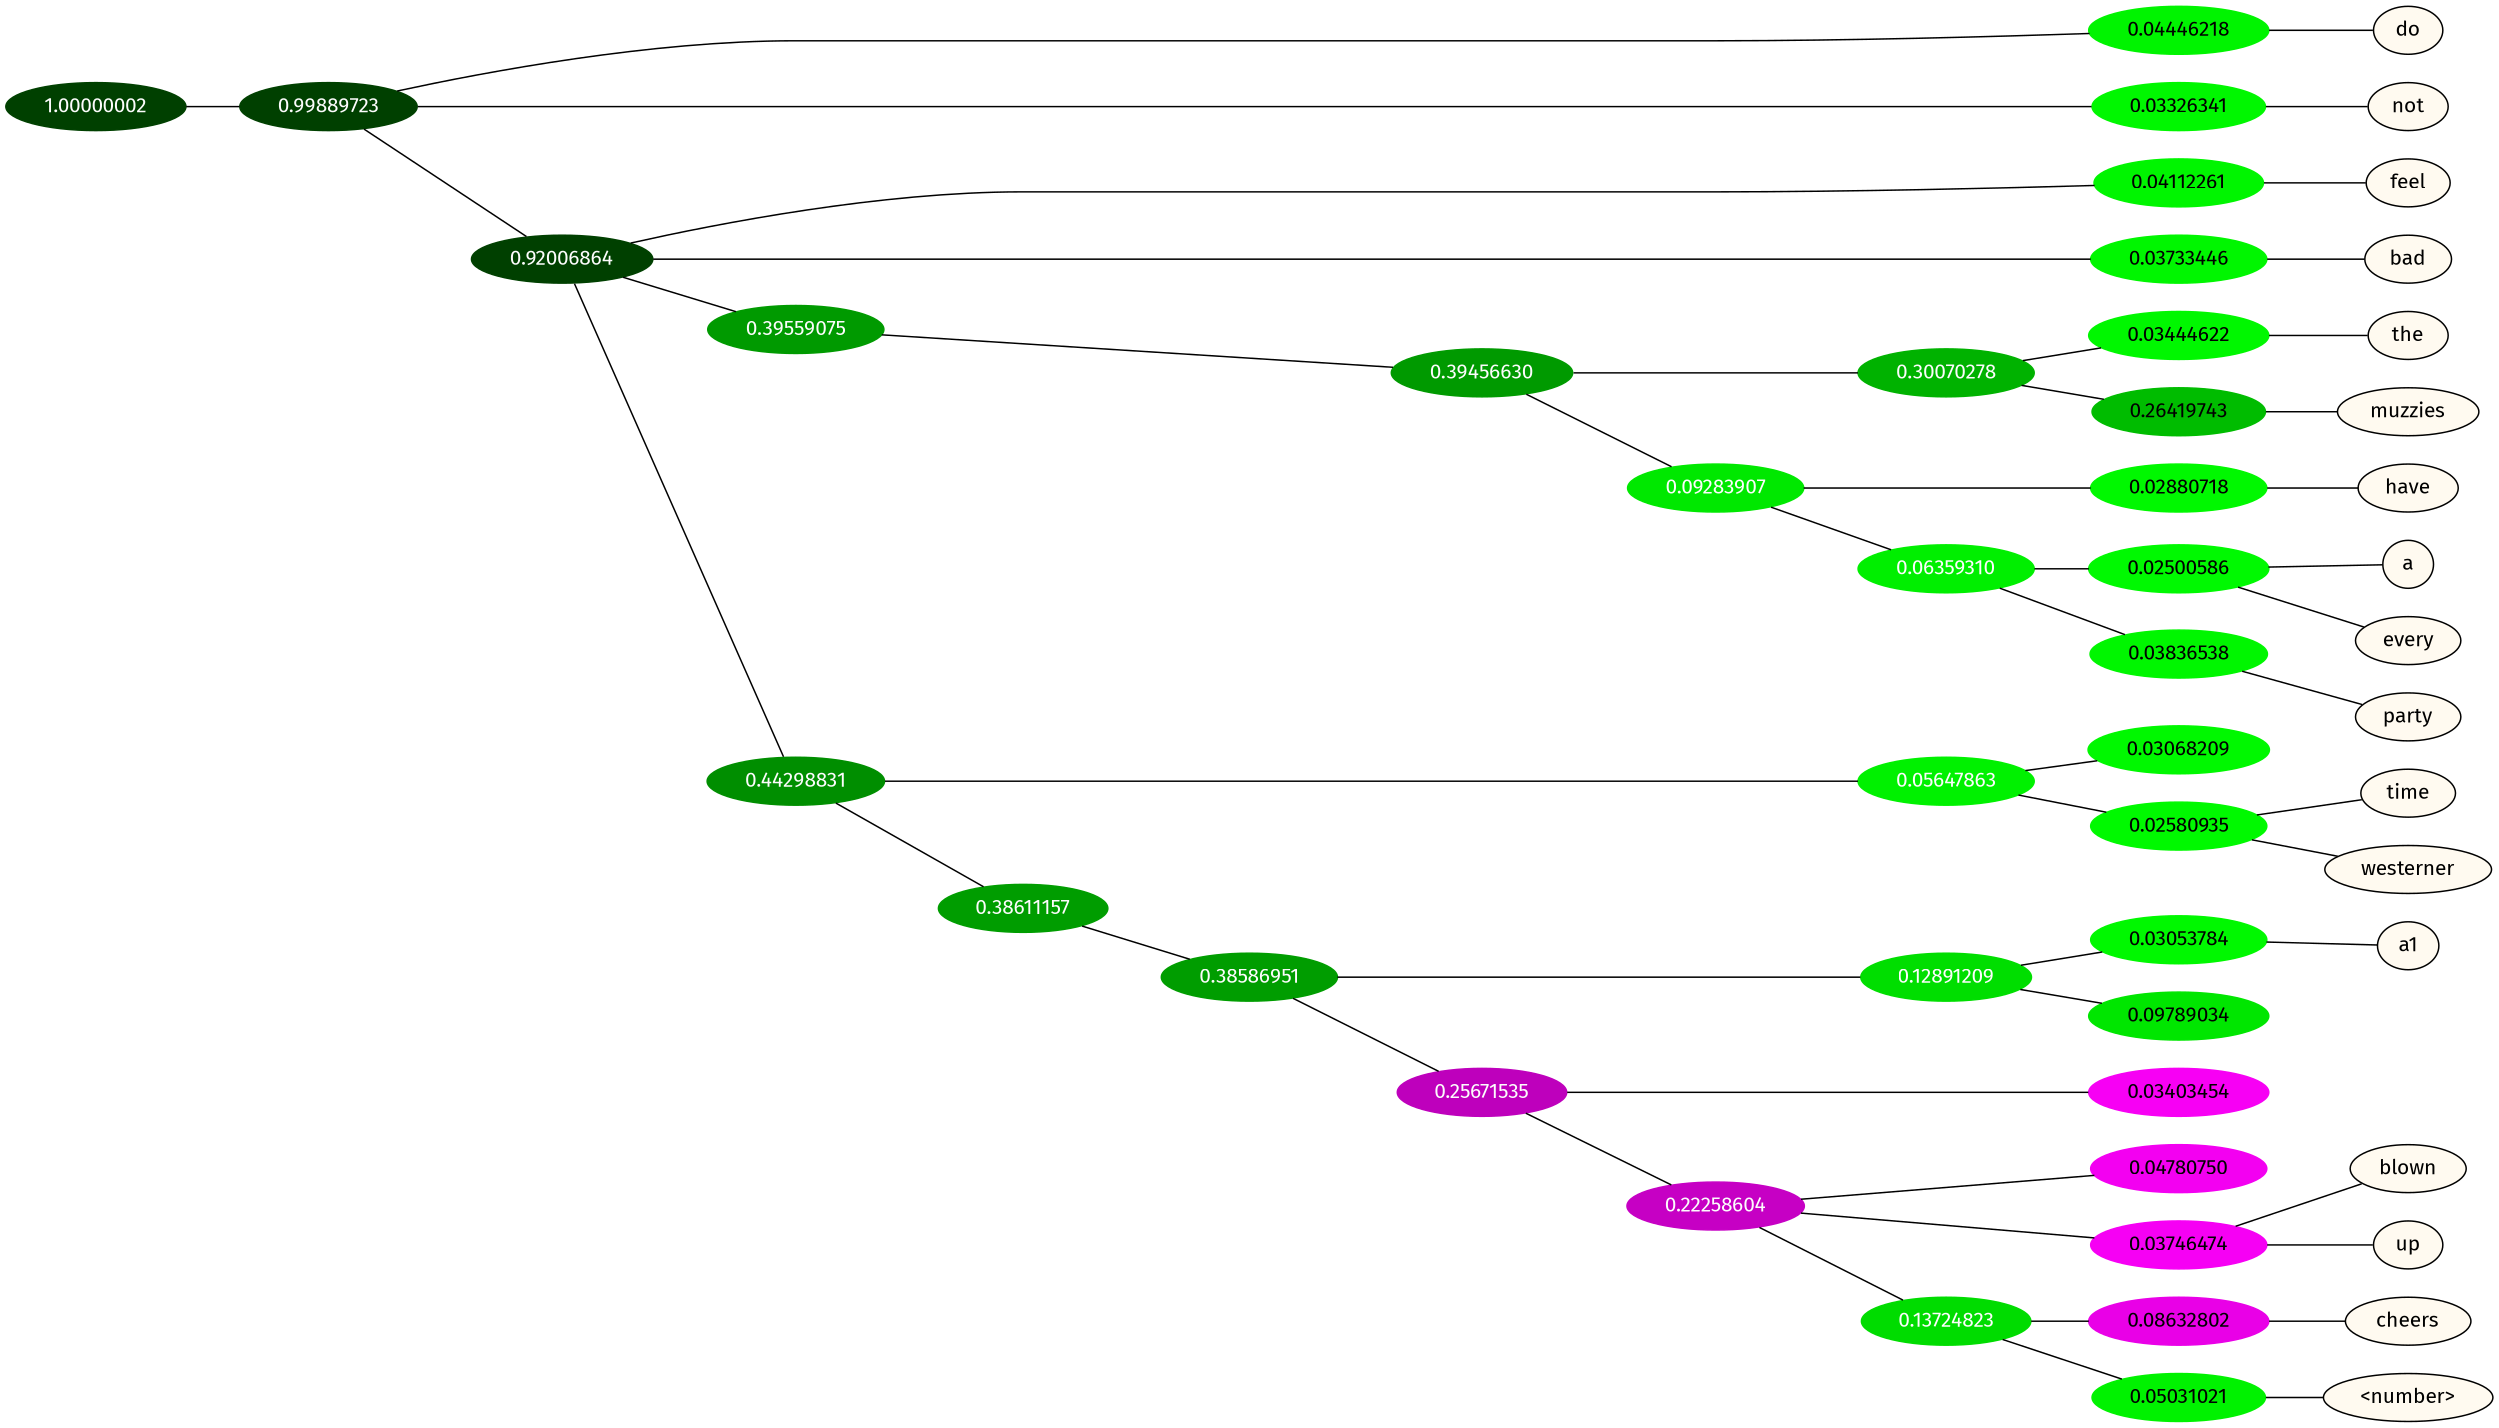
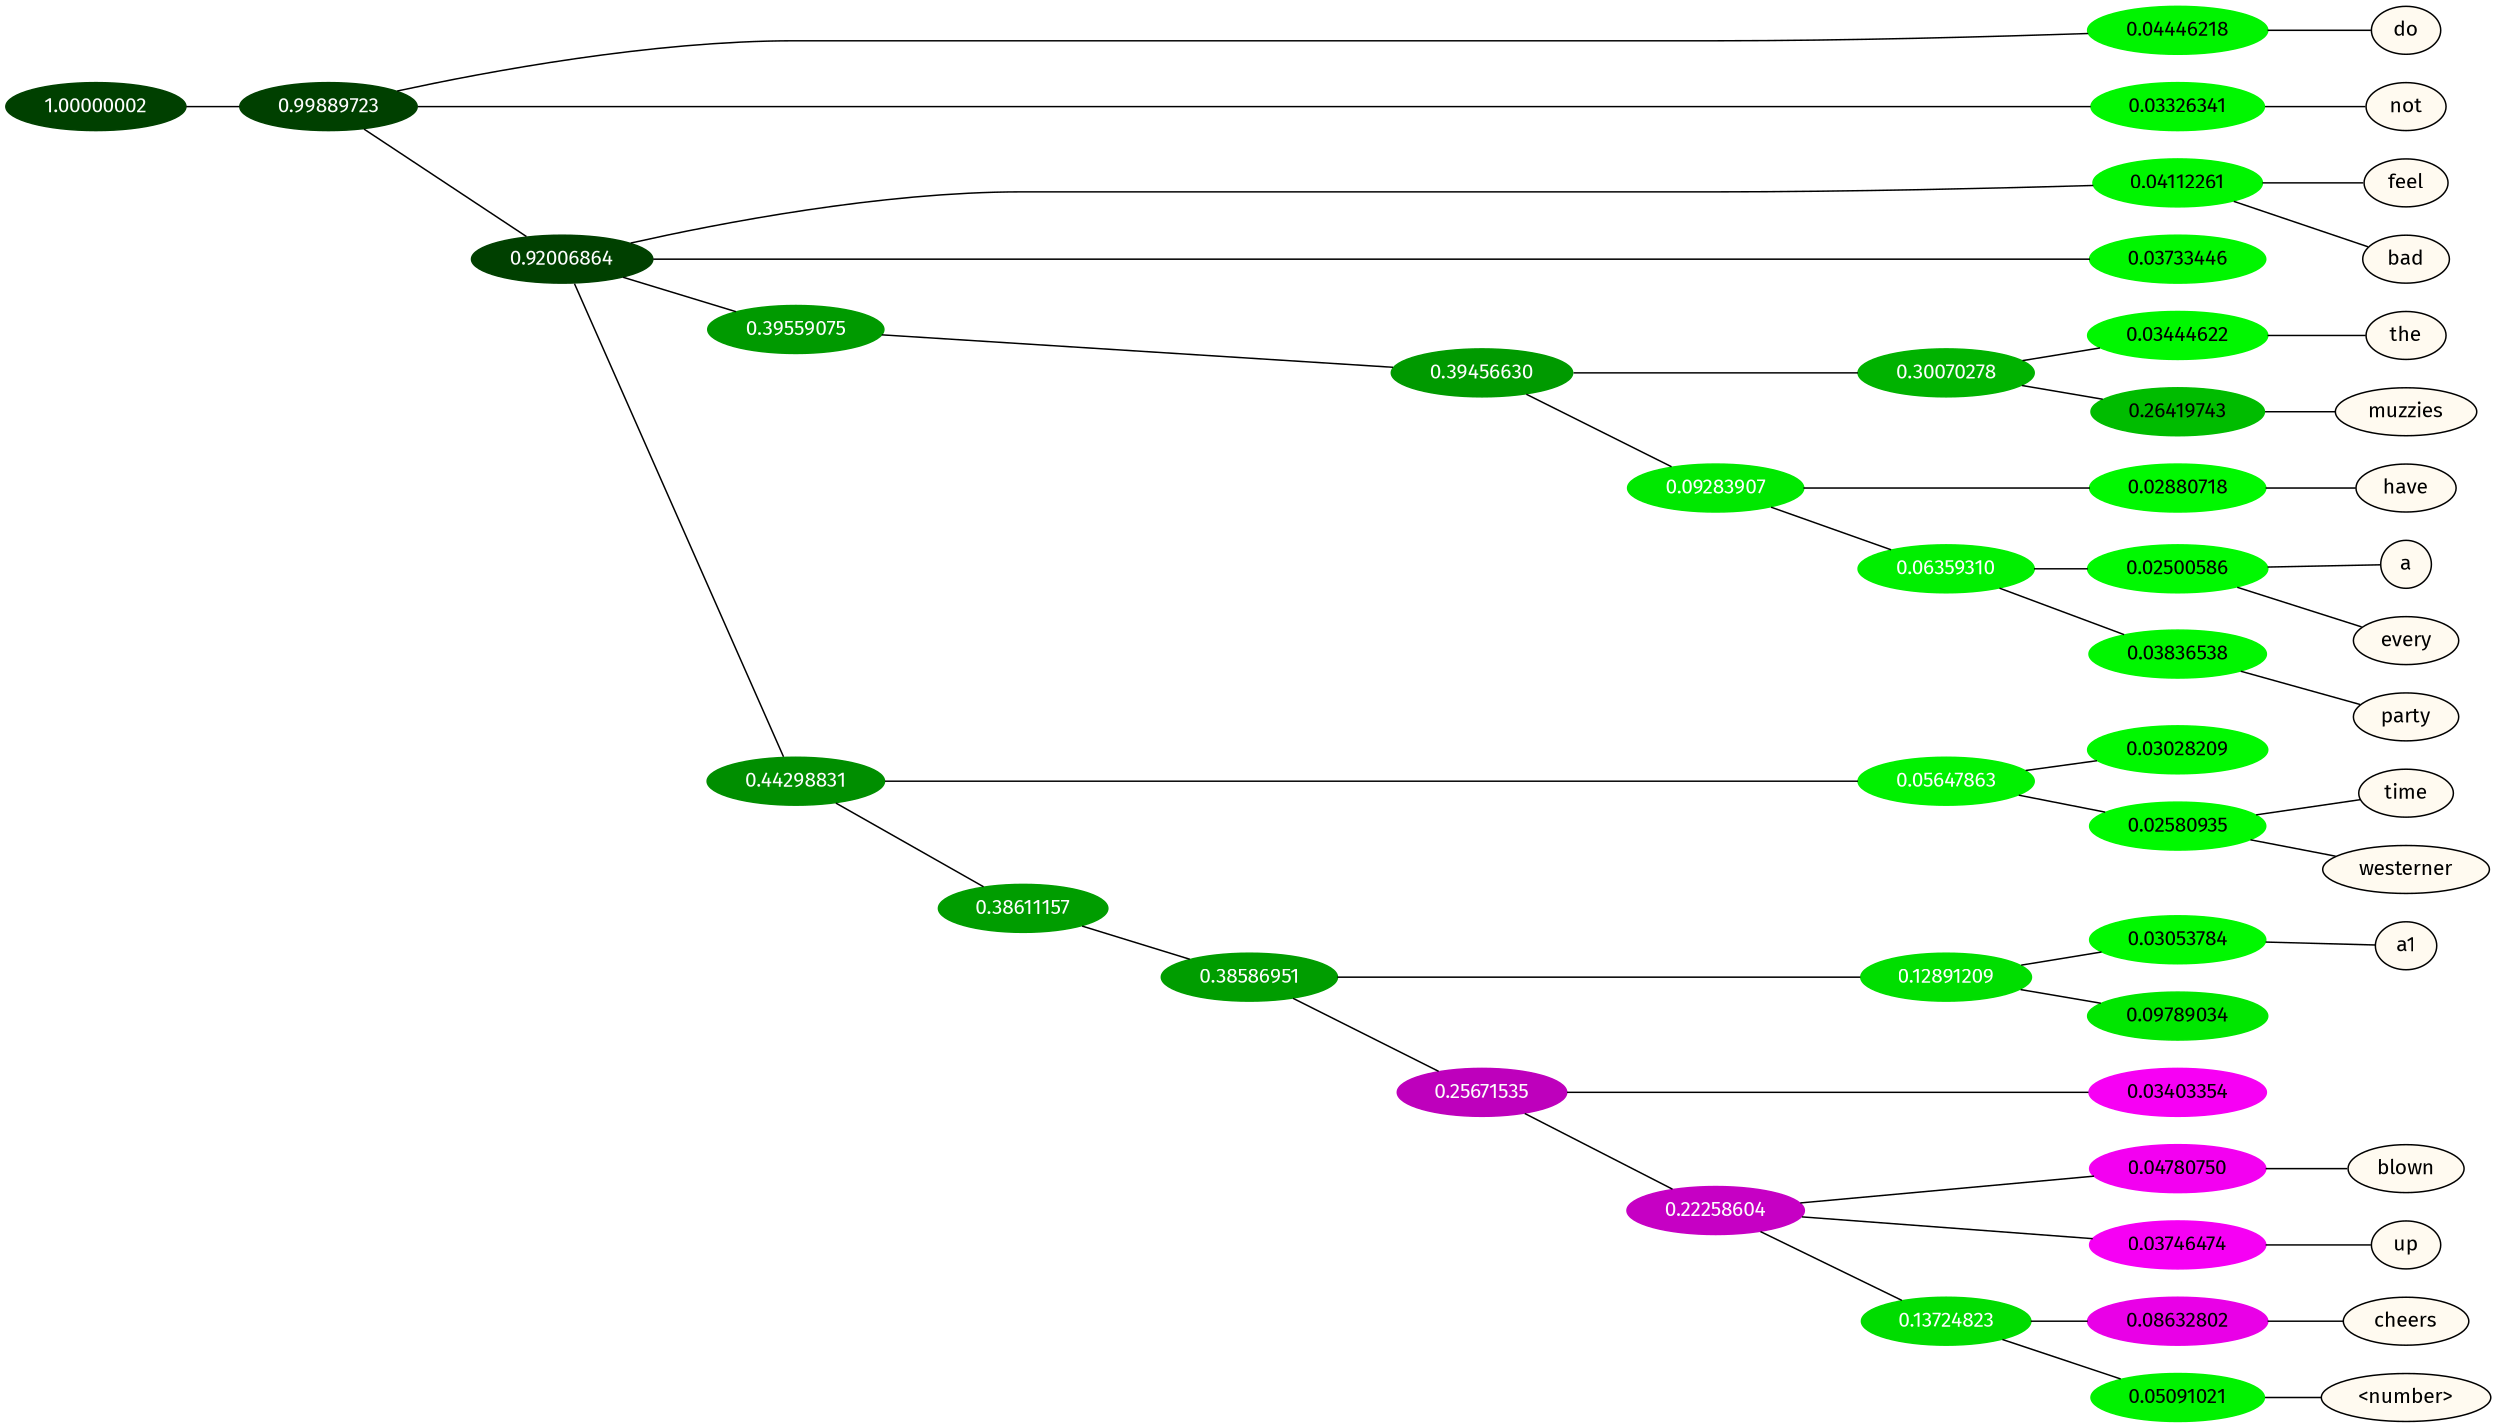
edge "0.03733446" -- "bad": now "0.04112261" -- "bad"
node "0.03068209": label "0.03068209" -> "0.03028209"
node "0.03403454": label "0.03403454" -> "0.03403354"
edge "blown" -- "0.03746474": now "blown" -- "0.04780750"
node "0.05031021": label "0.05031021" -> "0.05091021"
